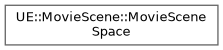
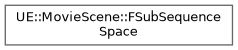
node "UE::MovieScene::MovieScene Space": label "UE::MovieScene::MovieScene Space" -> "UE::MovieScene::FSubSequence Space"
